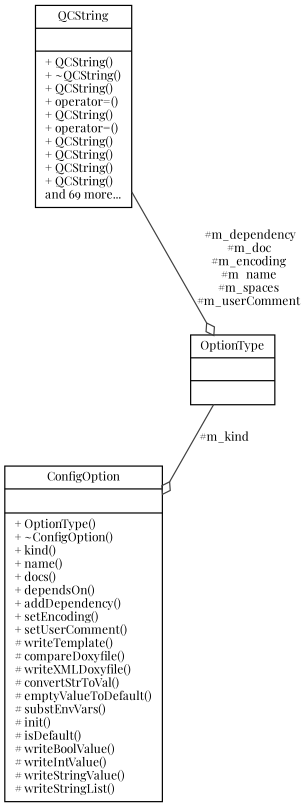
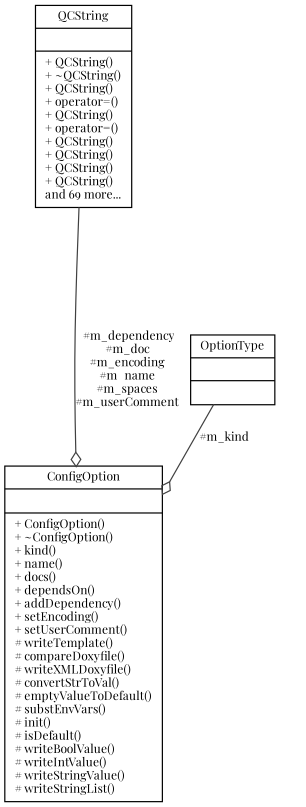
edge "QCString" -> "OptionType": now "QCString" -> "ConfigOption"
node "ConfigOption": text "+ OptionType()" -> "+ ConfigOption()"
